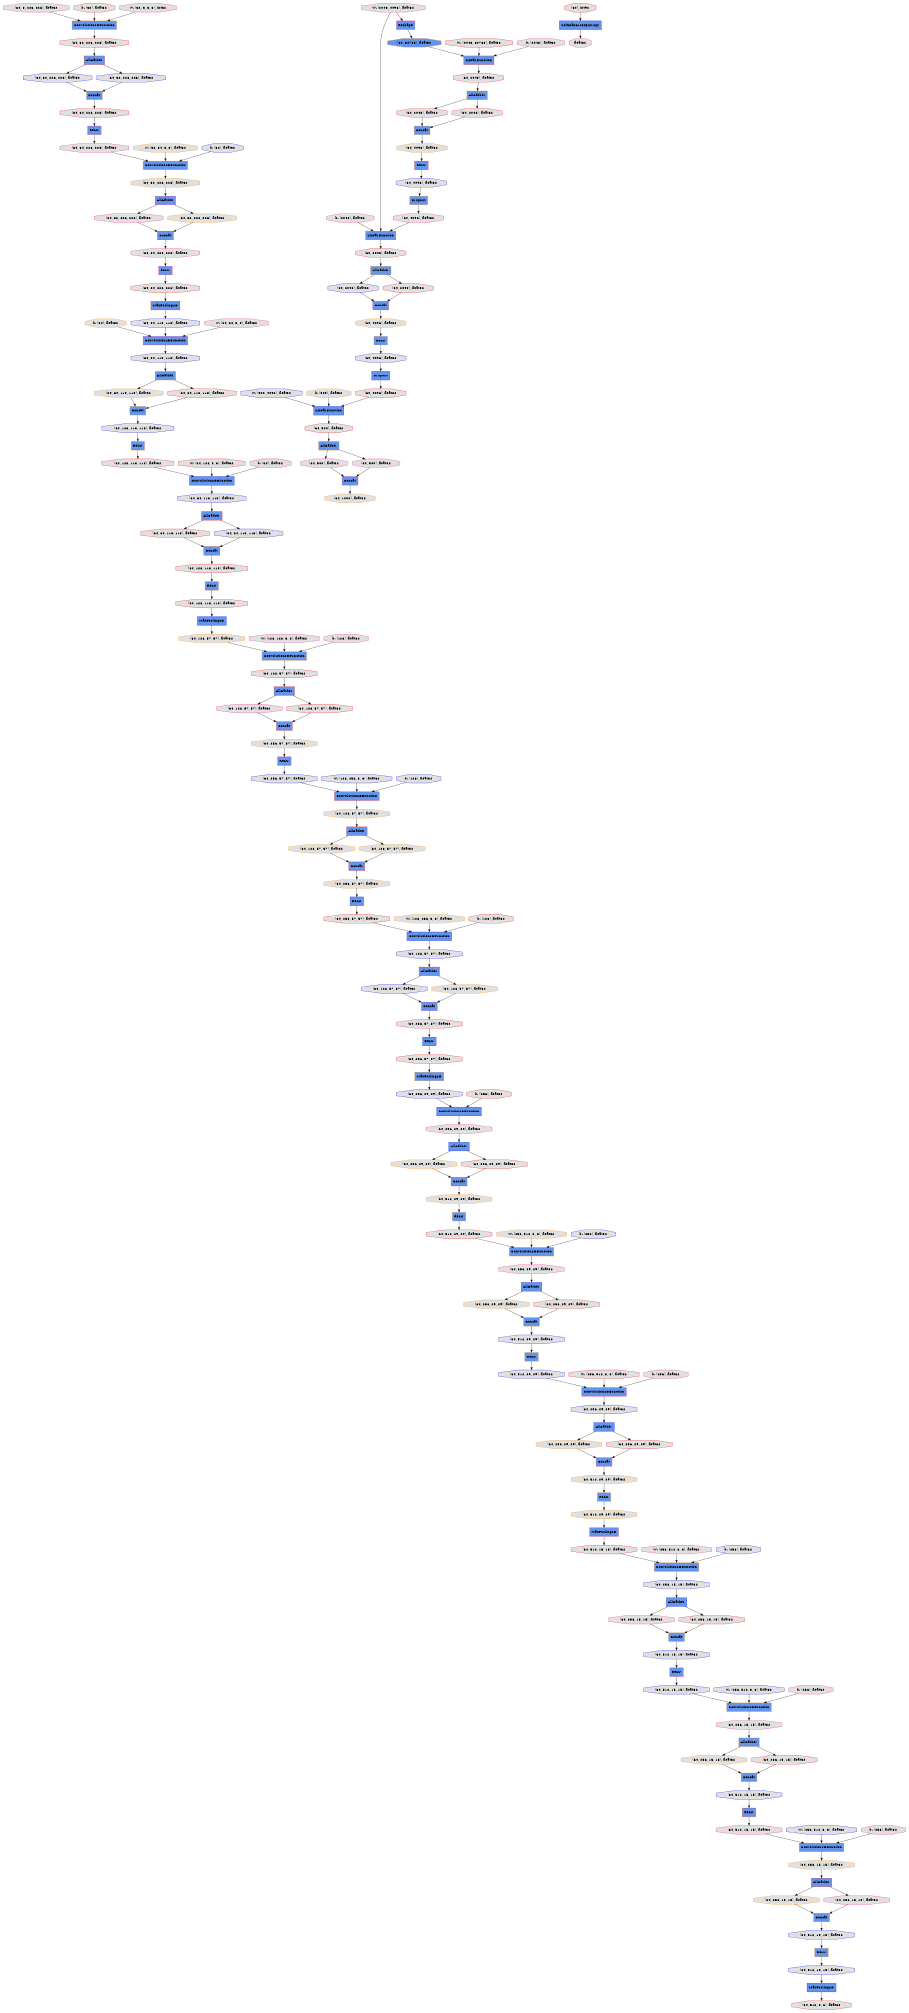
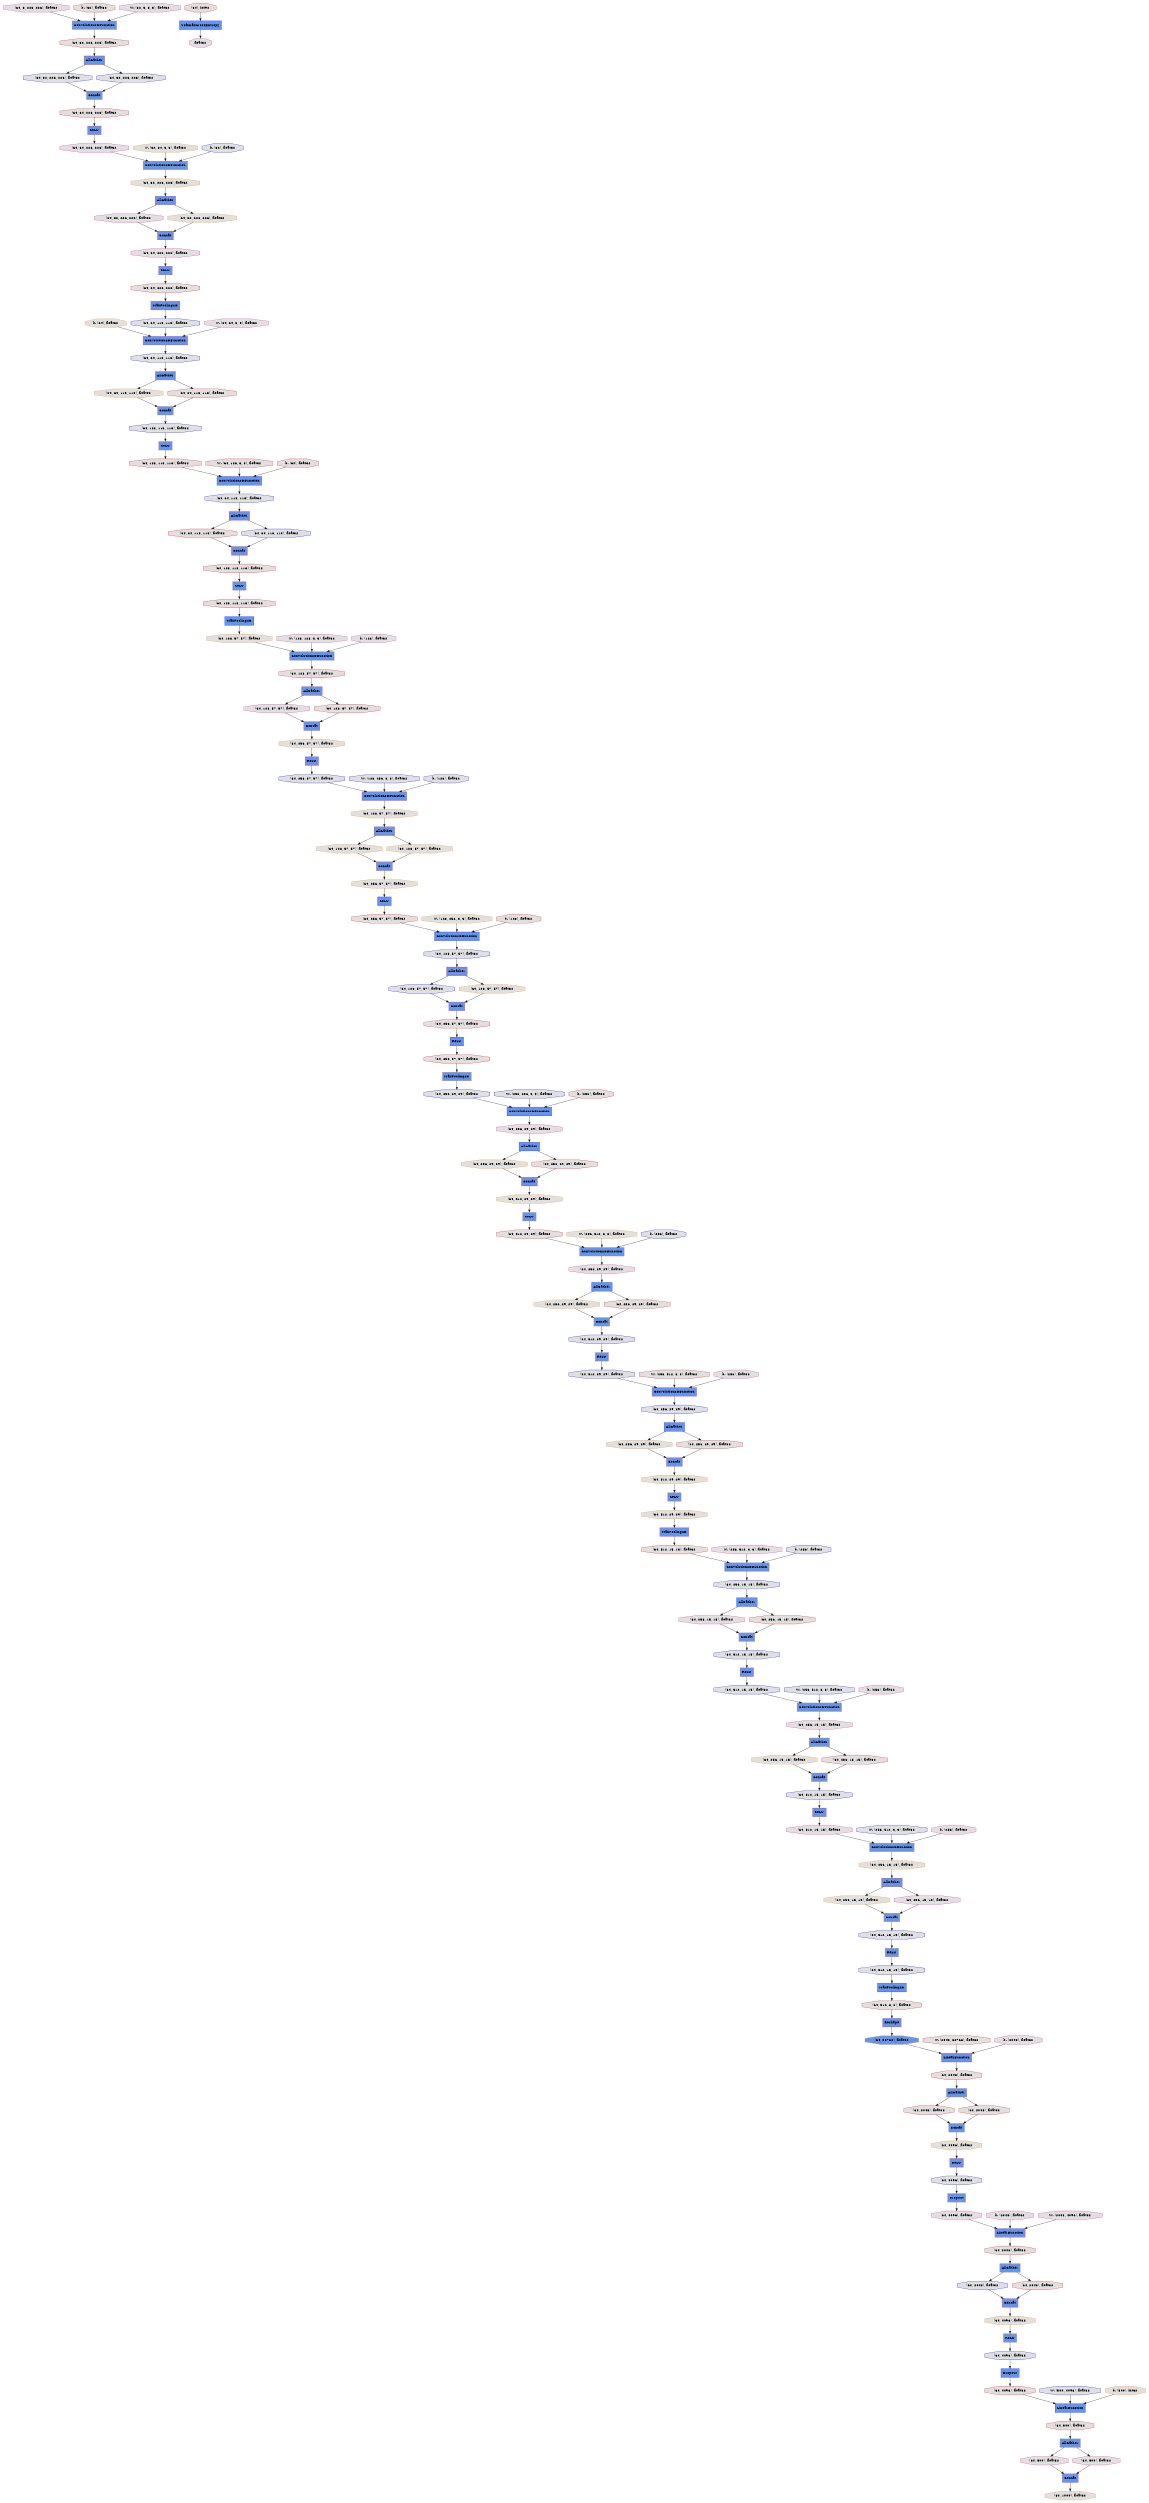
node "W: (32, 3, 3, 3), int32": label "W: (32, 3, 3, 3), int32" -> "W: (32, 3, 3, 3), float32"
edge "W: (2048, 4096), float32" -> "Reshape": now "(64, 512, 8, 6), float32" -> "Reshape"
node "b: (500), float32": label "b: (500), float32" -> "b: (500), int32"
node "W: (256, 256, 3, 3), float32": added
